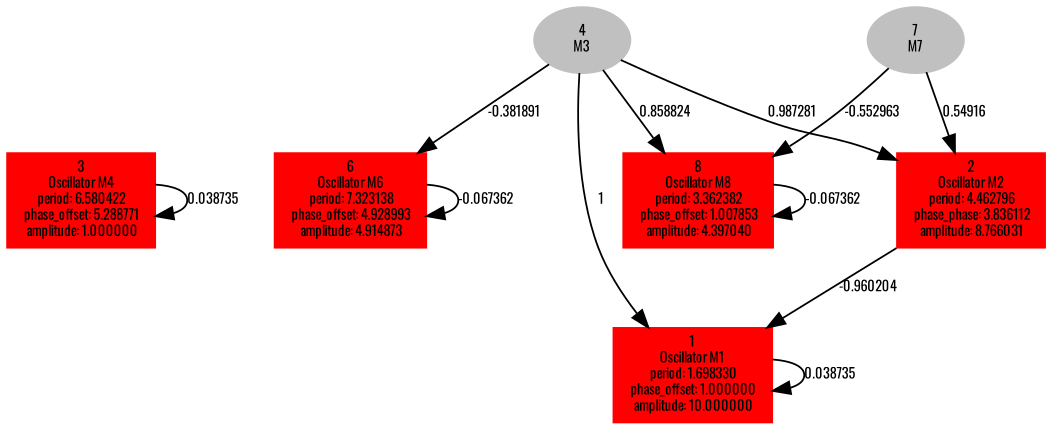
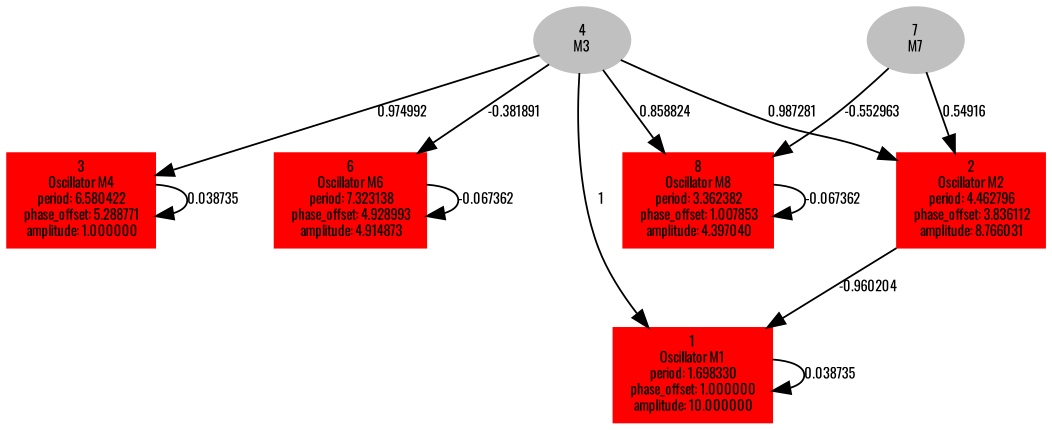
edge "4" -> "3": added, label "0.974992"
node "2": text "phase_phase: 3.836112" -> "phase_offset: 3.836112"
